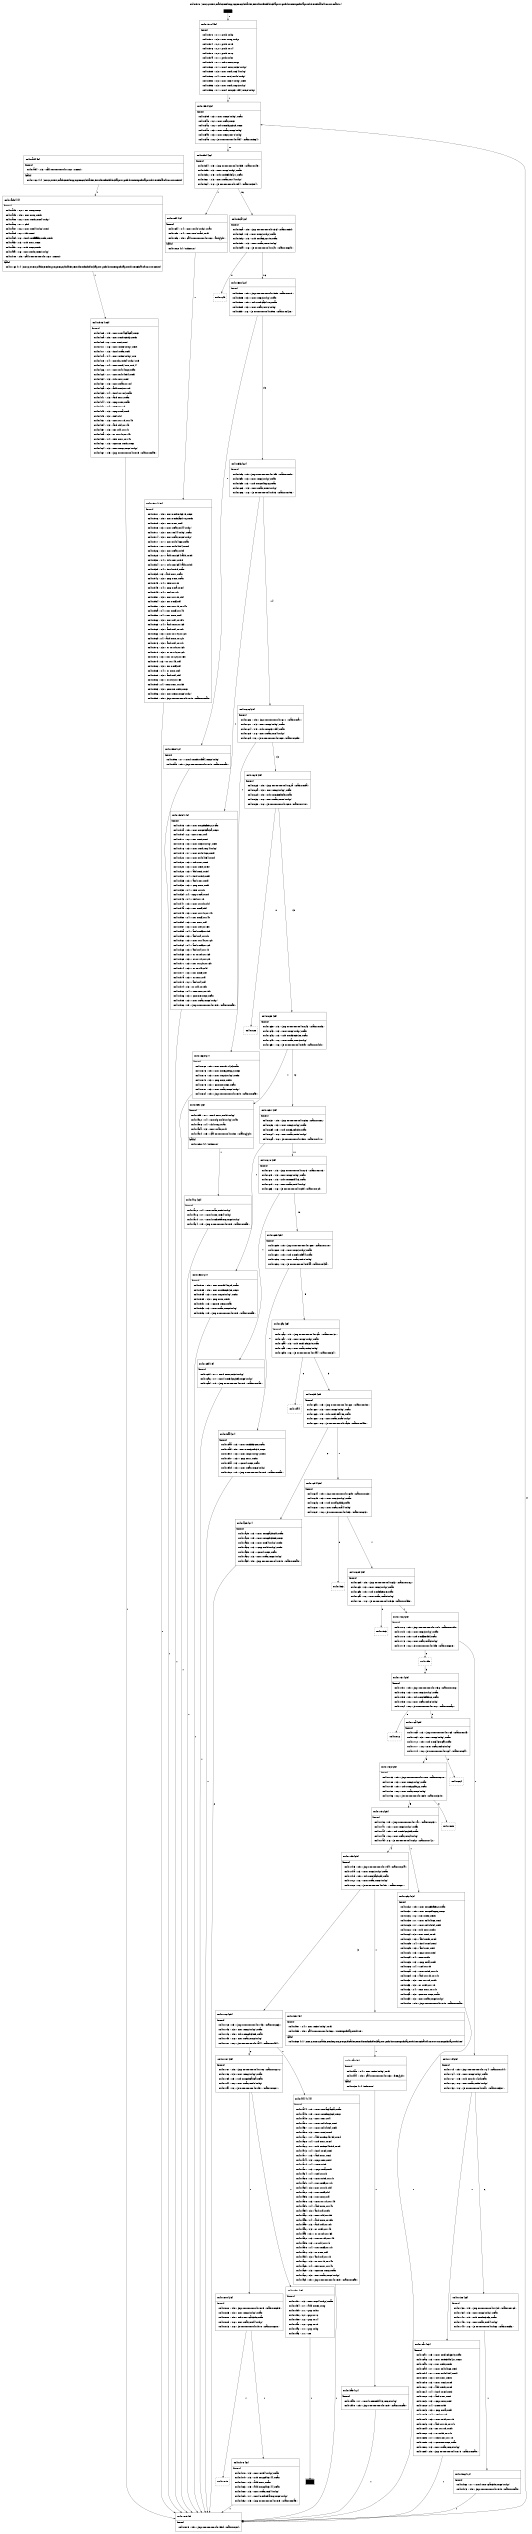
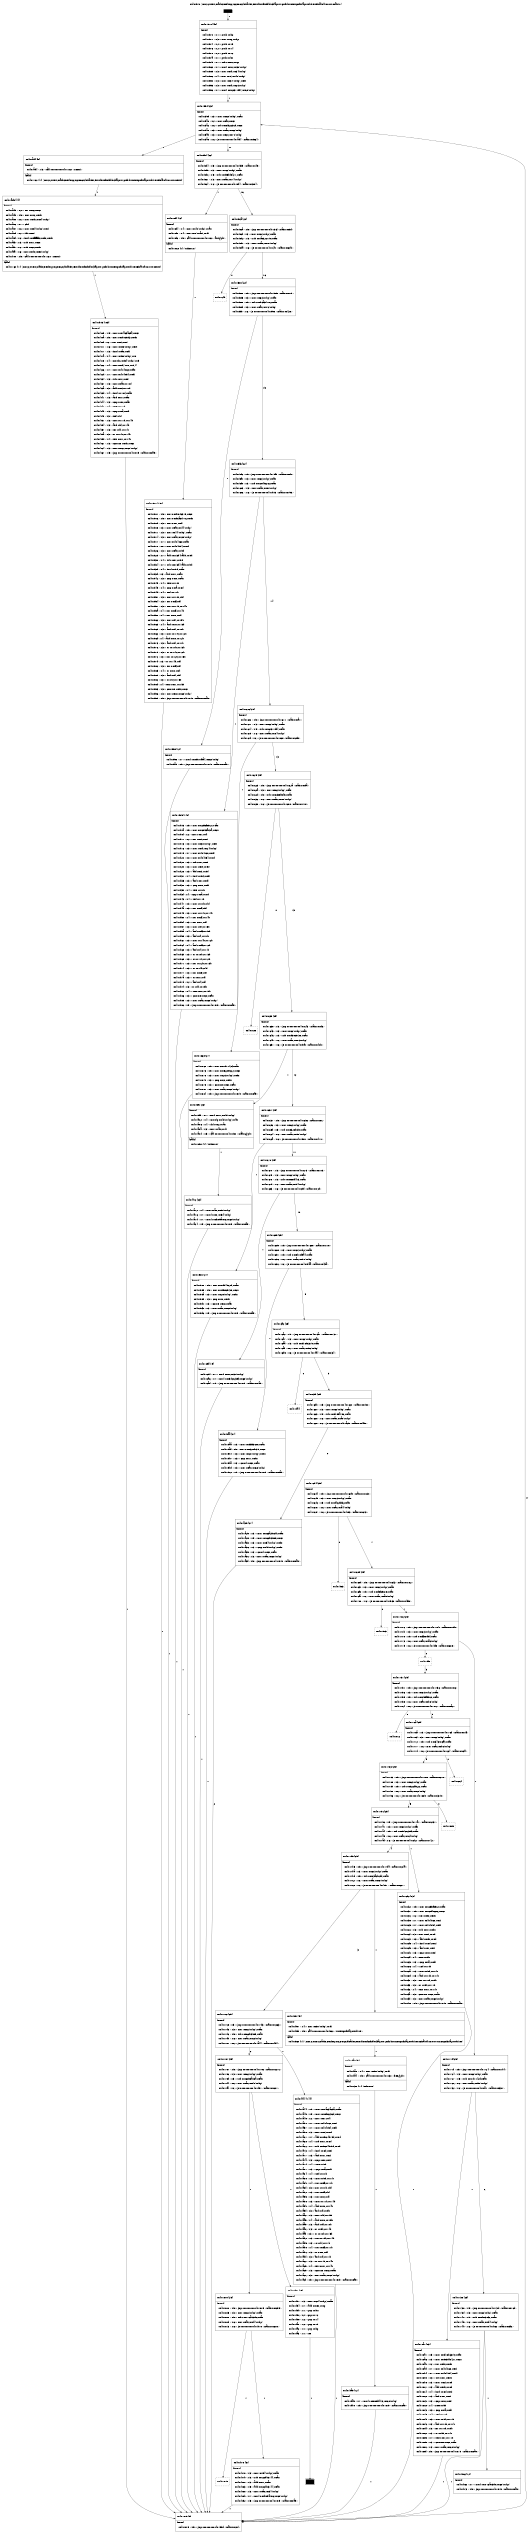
edge "0x40159d [23]" -> "0x401ad4 [5]": added, label "1"
edge "0x4016bb [25]" -> "0x4016d4 [25]": removed, label "7"
edge "0x401b6c [12]" -> "0x401e19 [5]": now "0x401738 [25]" -> "0x401e19 [5]"
